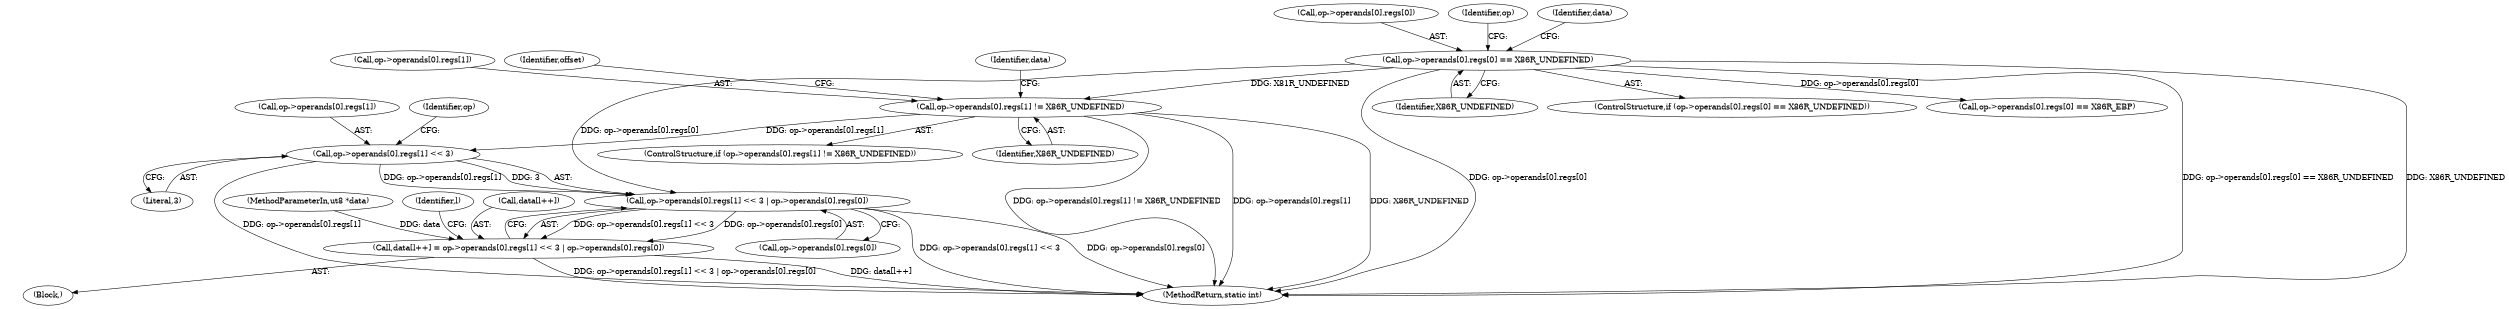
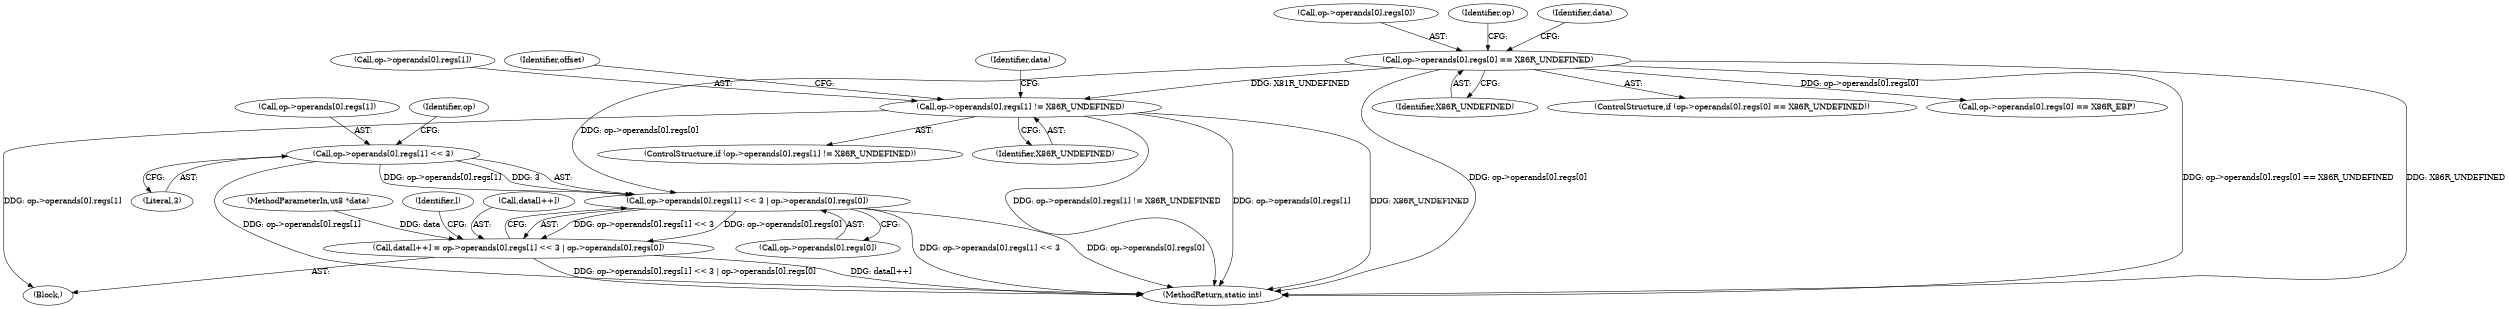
edge "(Call,op->operands[0].regs[1] != X86R_UNDEFINED)" -> "(Call,op->operands[0].regs[1] << 3)": now "(Call,op->operands[0].regs[1] != X86R_UNDEFINED)" -> "(Block,)"
